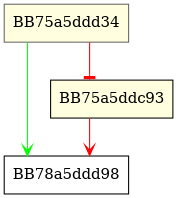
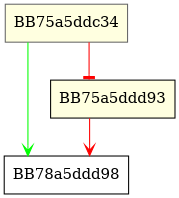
node "BB75a5ddd34": label "BB75a5ddd34" -> "BB75a5ddc34"
node "BB75a5ddc93": label "BB75a5ddc93" -> "BB75a5ddd93"
